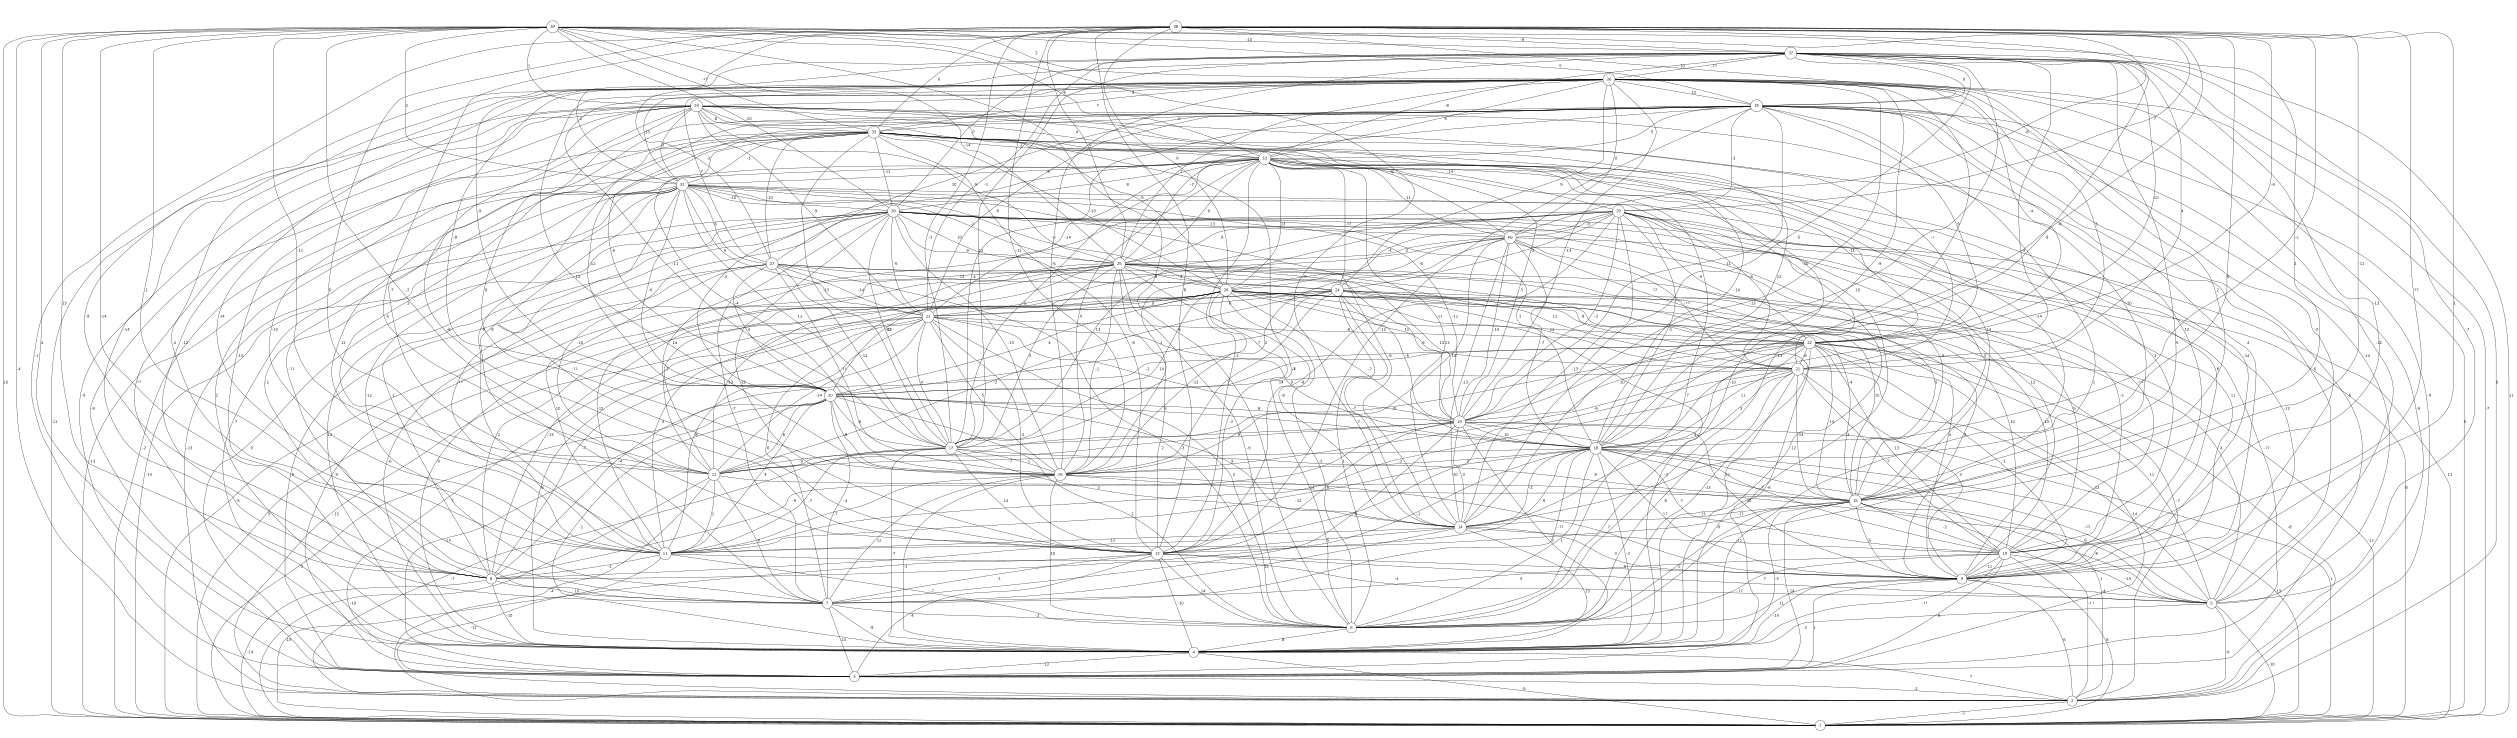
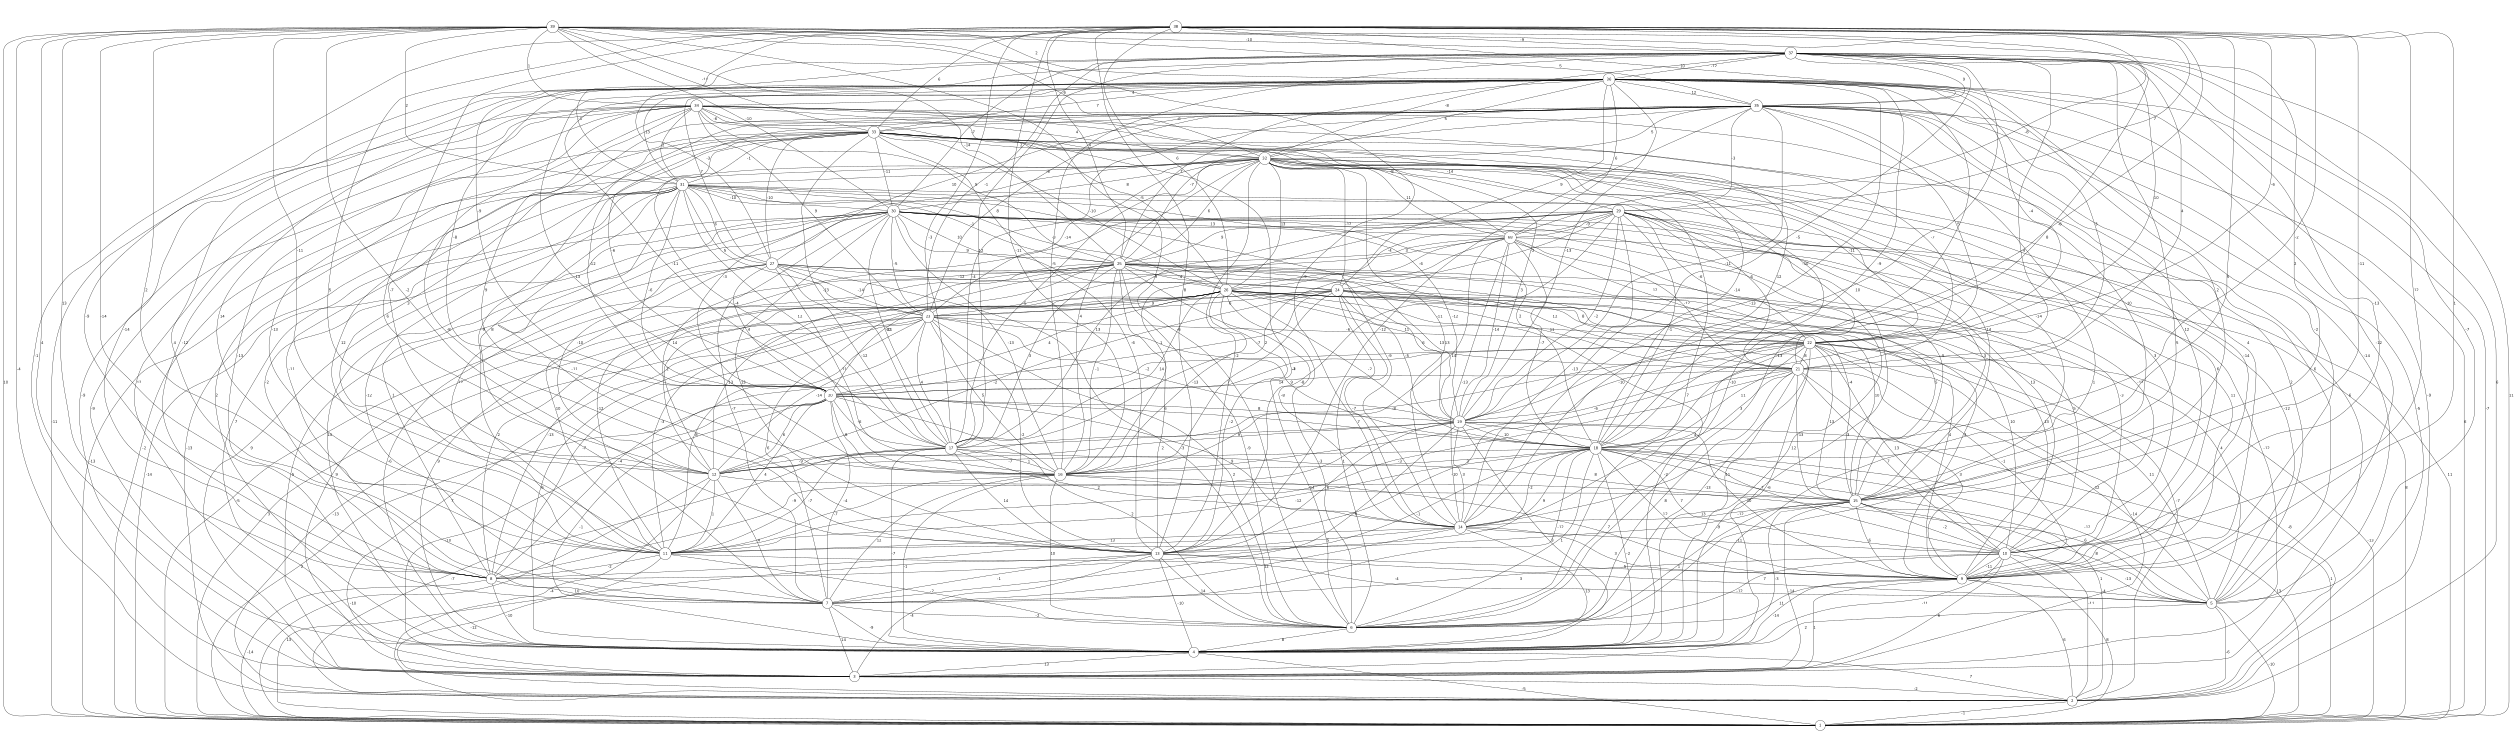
edge "32" -- "5": added, label "2"
